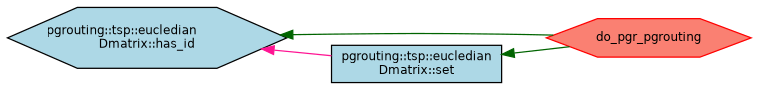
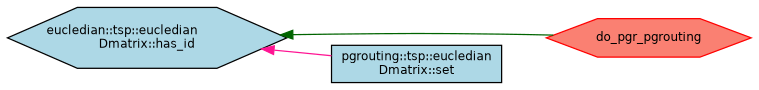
node "pgrouting::tsp::eucledian Dmatrix::has_id": label "pgrouting::tsp::eucledian Dmatrix::has_id" -> "eucledian::tsp::eucledian Dmatrix::has_id"
edge "do_pgr_pgrouting" -> "pgrouting::tsp::eucledian Dmatrix::set": removed
